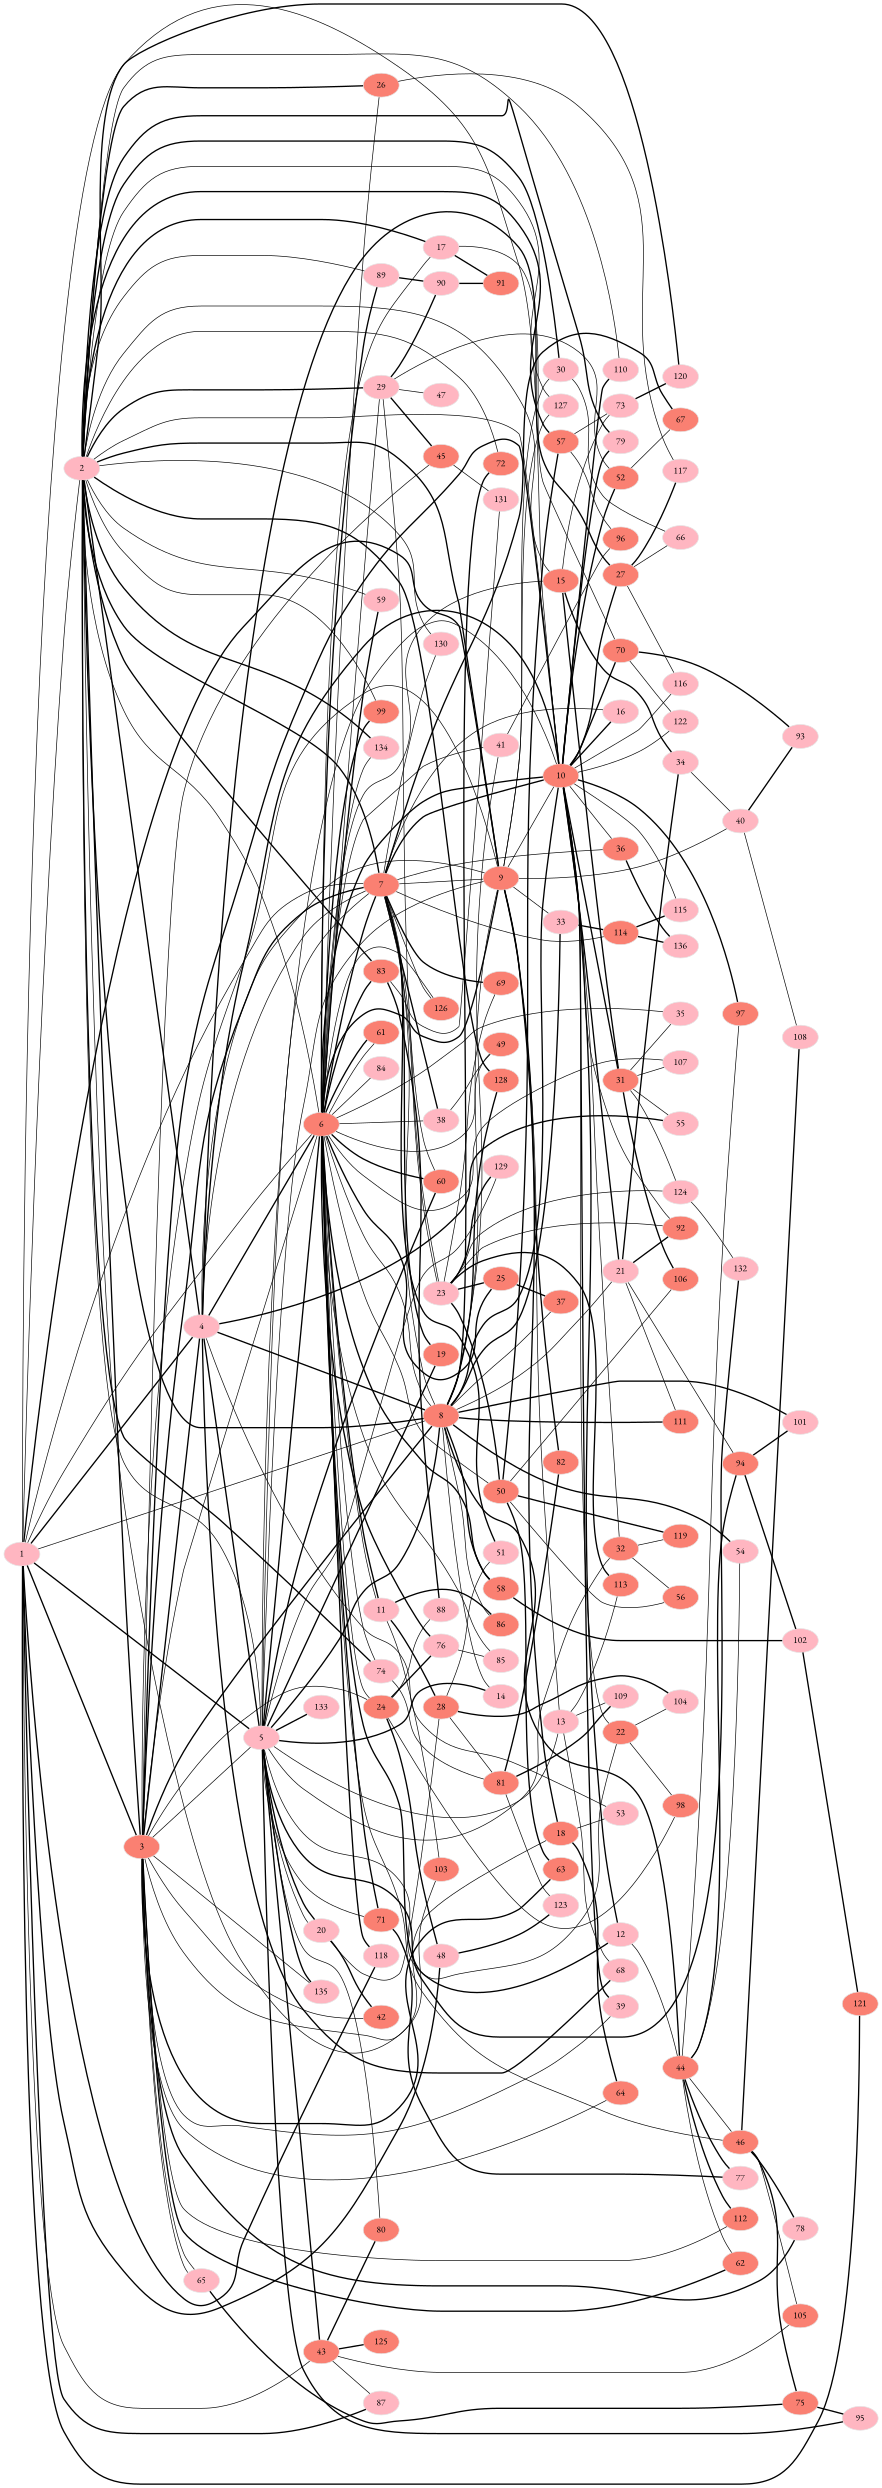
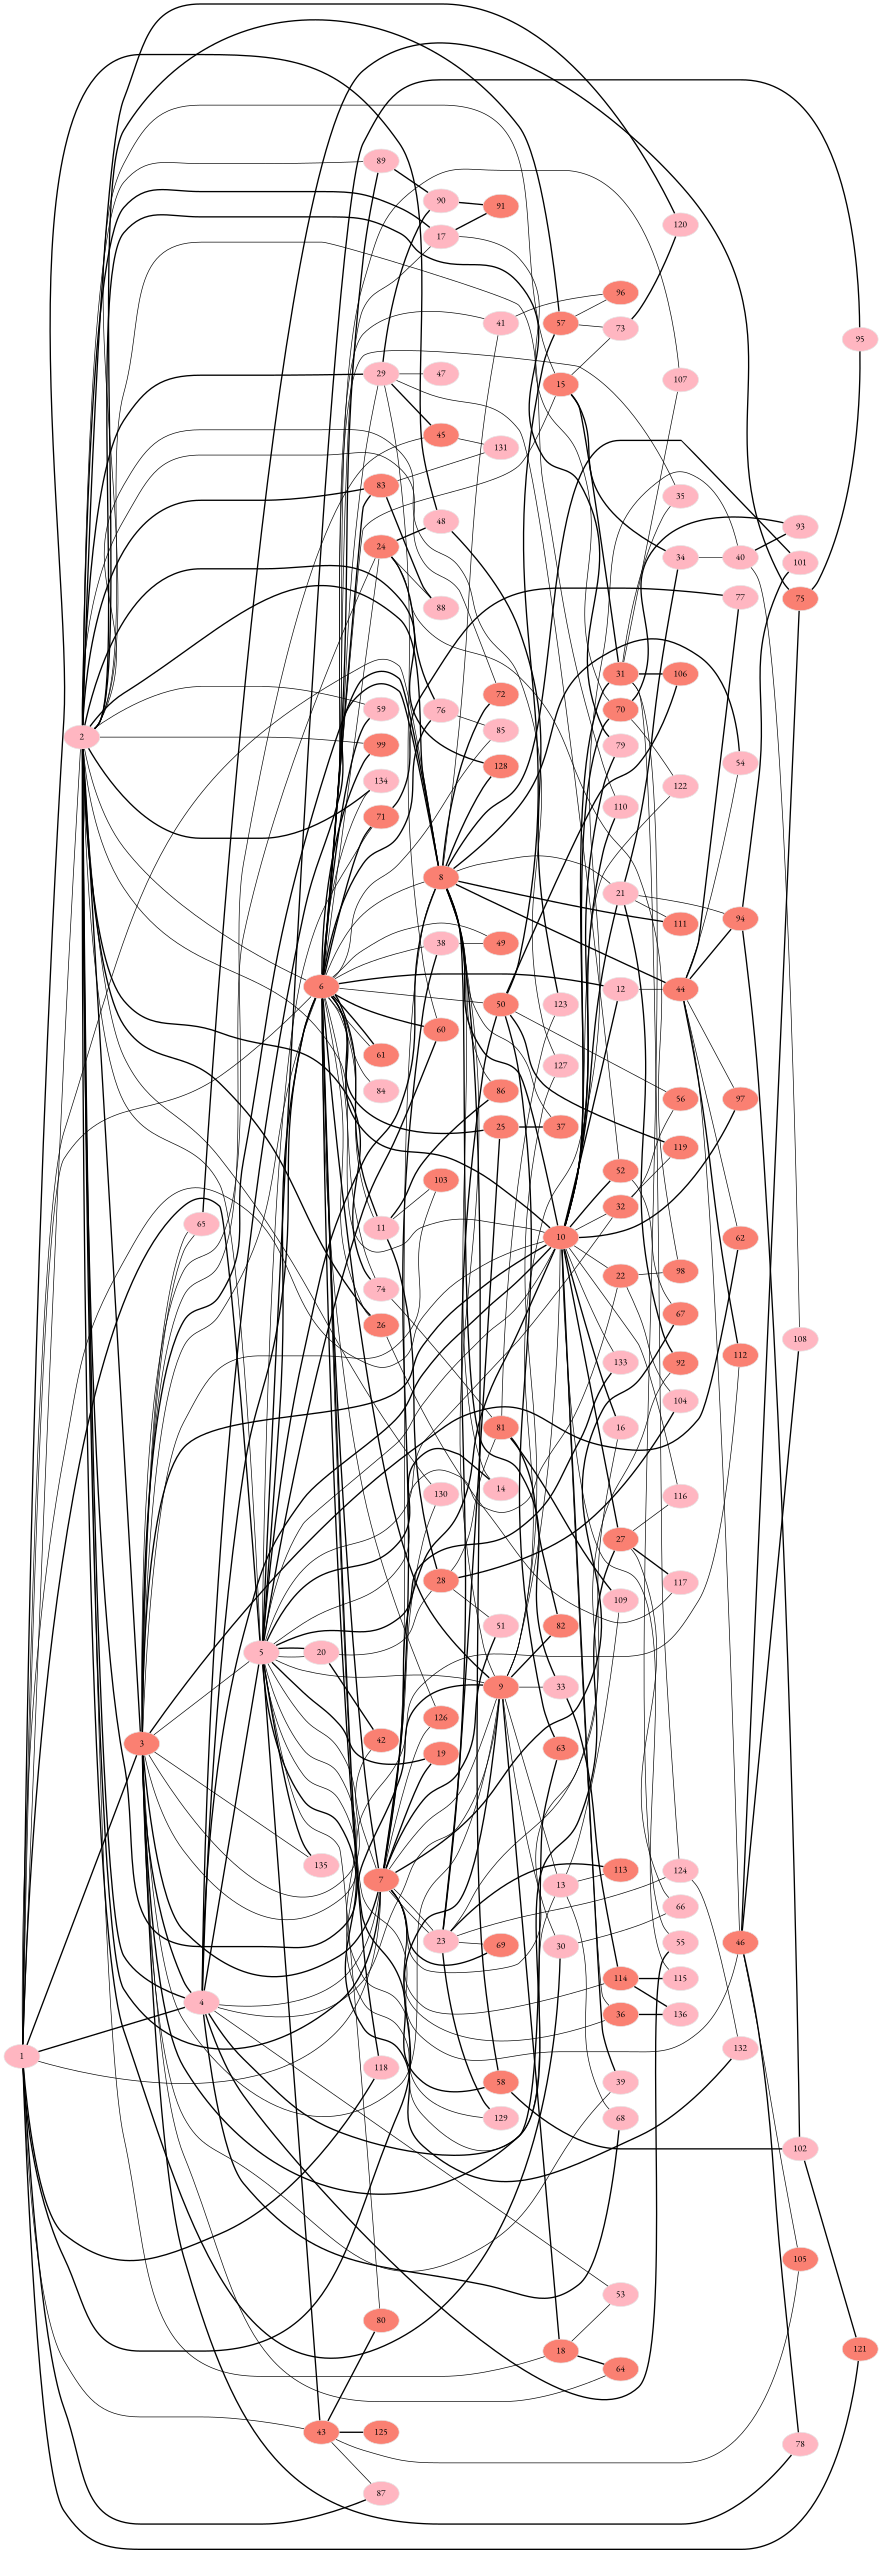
edge "10" -- "92": now "10" -- "133"
edge "106" -- "50": style solid -> bold
